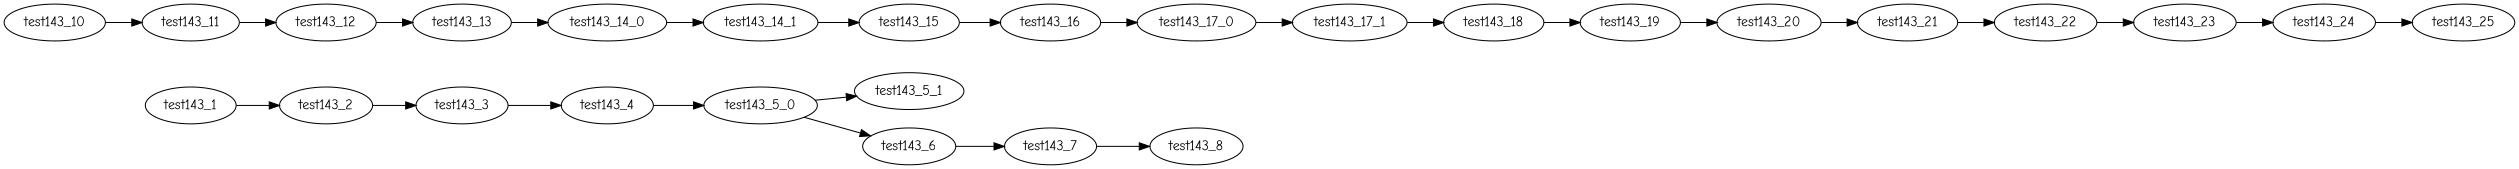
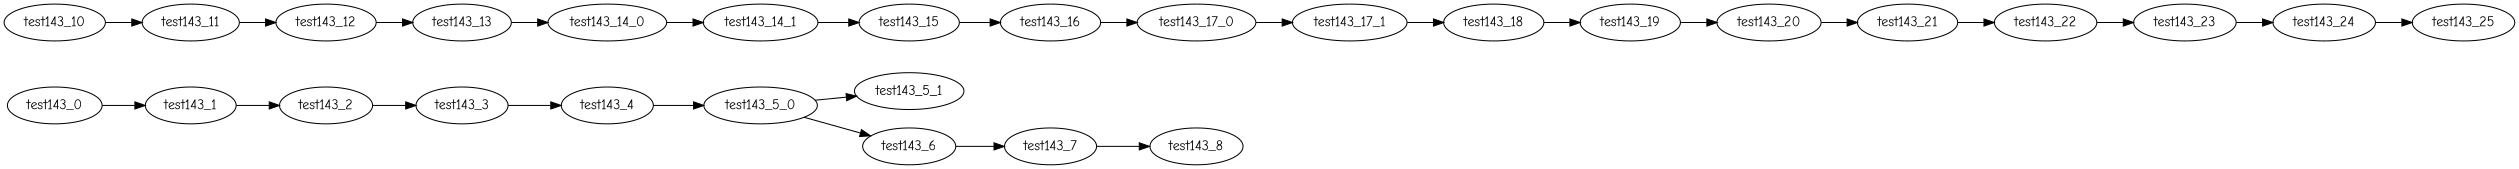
node "test143_0": added
